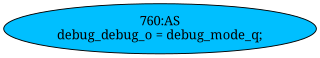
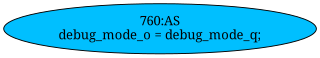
node "760:AS debug_debug_o = debug_mode_q;": label "760:AS debug_debug_o = debug_mode_q;" -> "760:AS debug_mode_o = debug_mode_q;"
